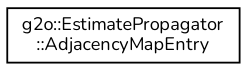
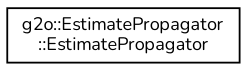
node "g2o::EstimatePropagator ::AdjacencyMapEntry": label "g2o::EstimatePropagator ::AdjacencyMapEntry" -> "g2o::EstimatePropagator ::EstimatePropagator"
